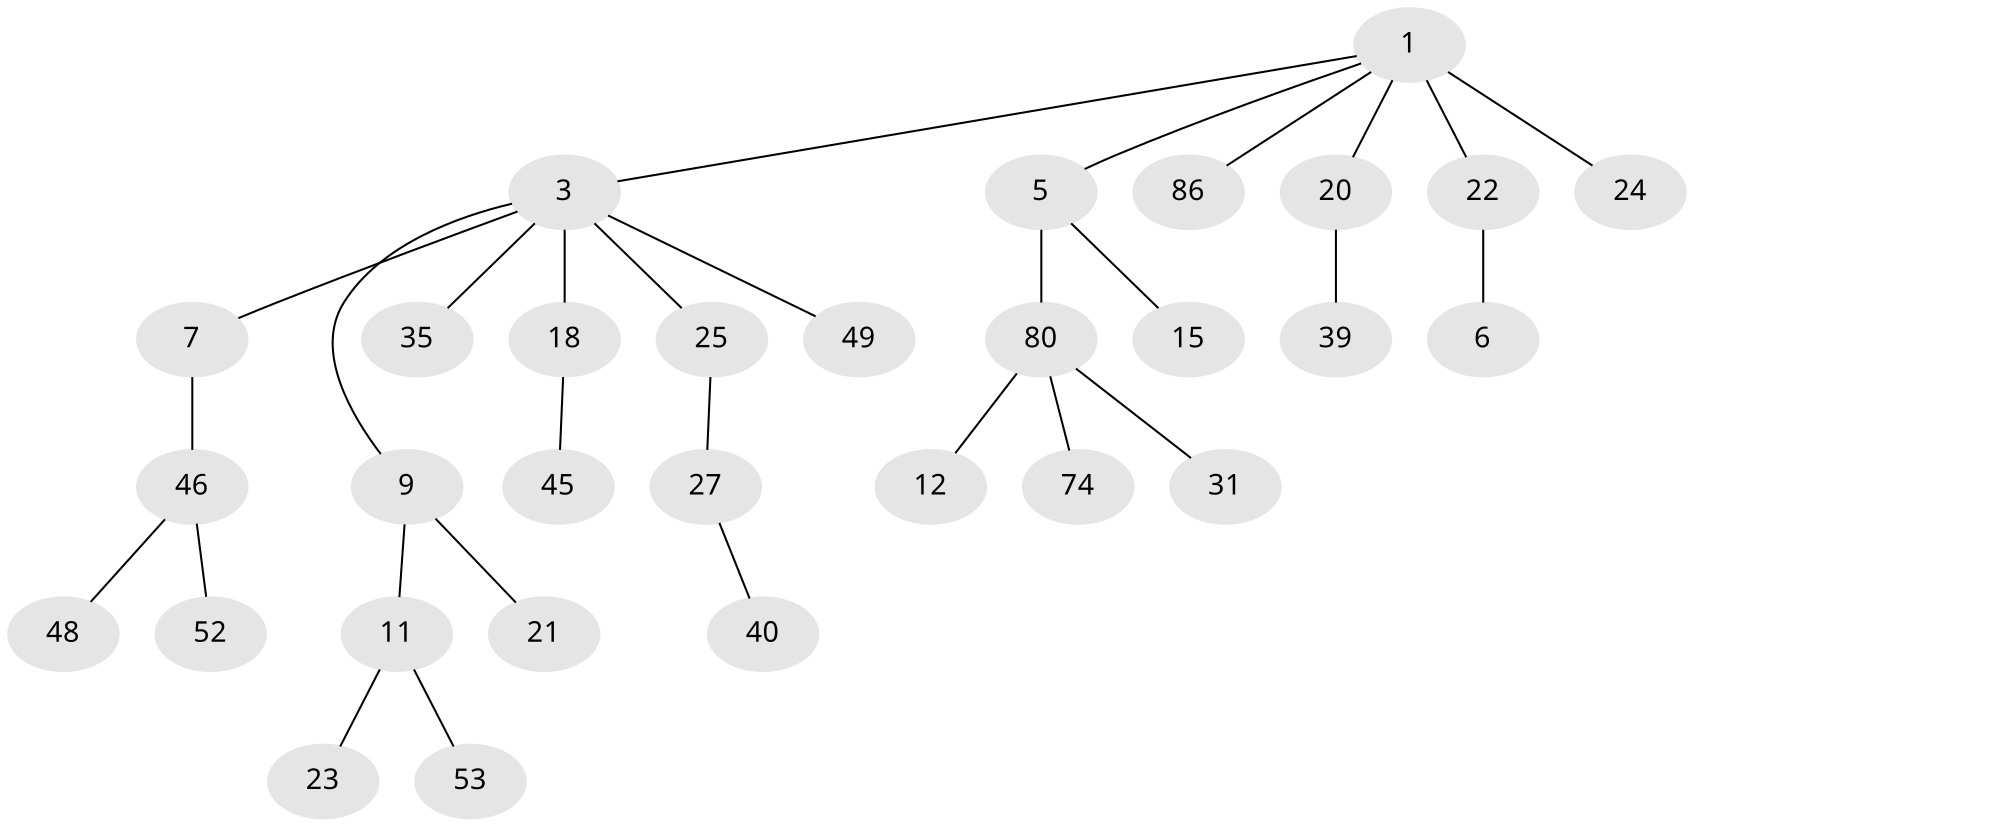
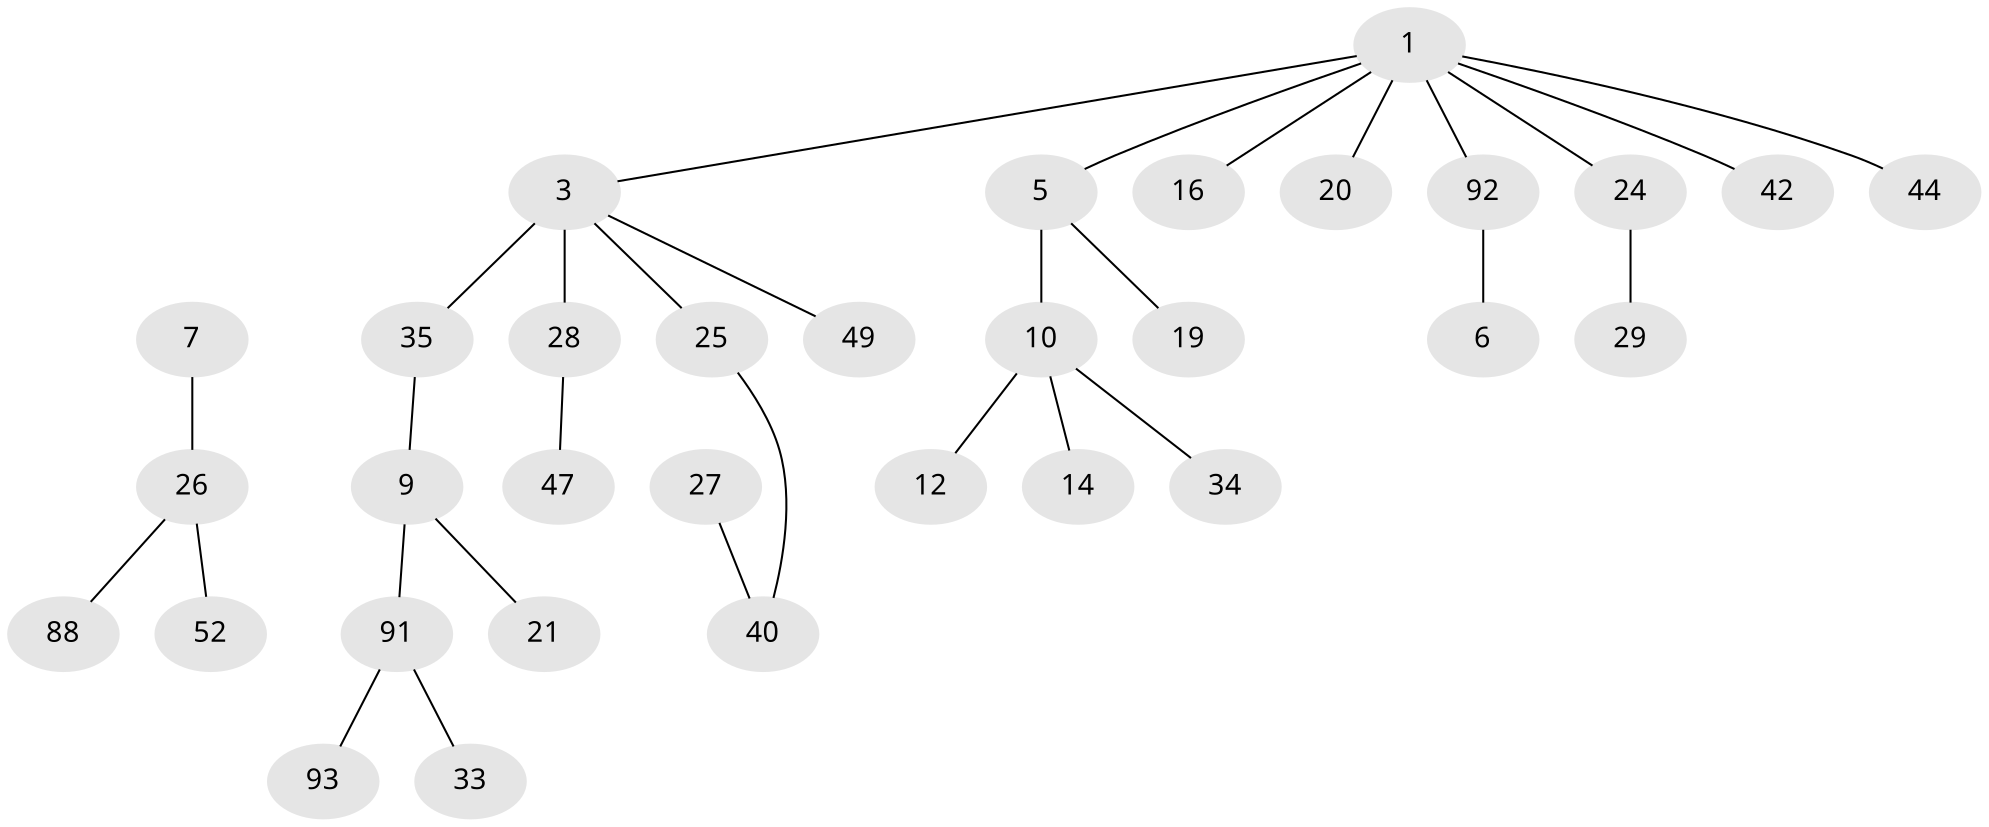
node "86": label "86" -> "16"
node "22": label "22" -> "92"
node "42": added
node "44": added
edge "3" -- "7": removed
edge "3" -- "9": now "35" -- "9"
node "18": label "18" -> "28"
node "80": label "80" -> "10"
node "15": label "15" -> "19"
node "39": removed
node "29": added
edge "25" -- "27": now "25" -- "40"
node "46": label "46" -> "26"
node "45": label "45" -> "47"
node "74": label "74" -> "14"
node "31": label "31" -> "34"
node "48": label "48" -> "88"
node "11": label "11" -> "91"
node "23": label "23" -> "93"
node "53": label "53" -> "33"
